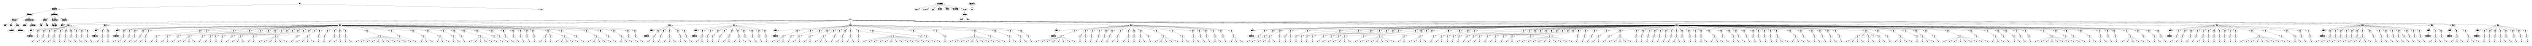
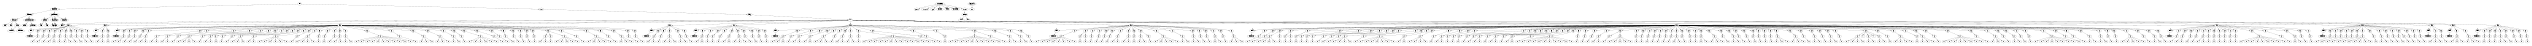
node "body": added
